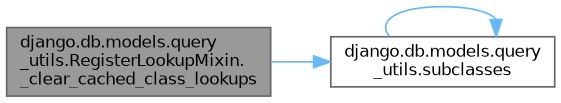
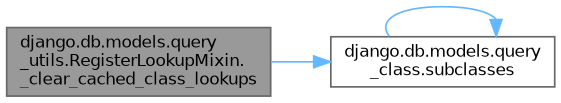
node "django.db.models.query _utils.subclasses": label "django.db.models.query _utils.subclasses" -> "django.db.models.query _class.subclasses"
